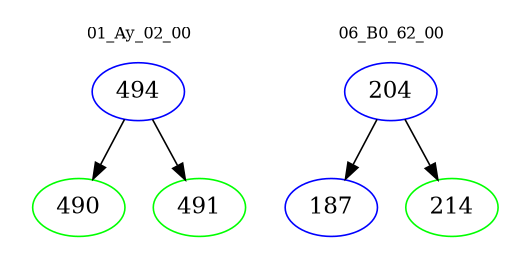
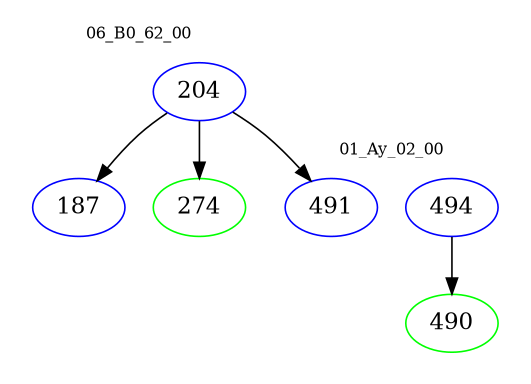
edge "494" -> "491": now "204" -> "491"
node "491": color green -> blue
node "214": label "214" -> "274"
